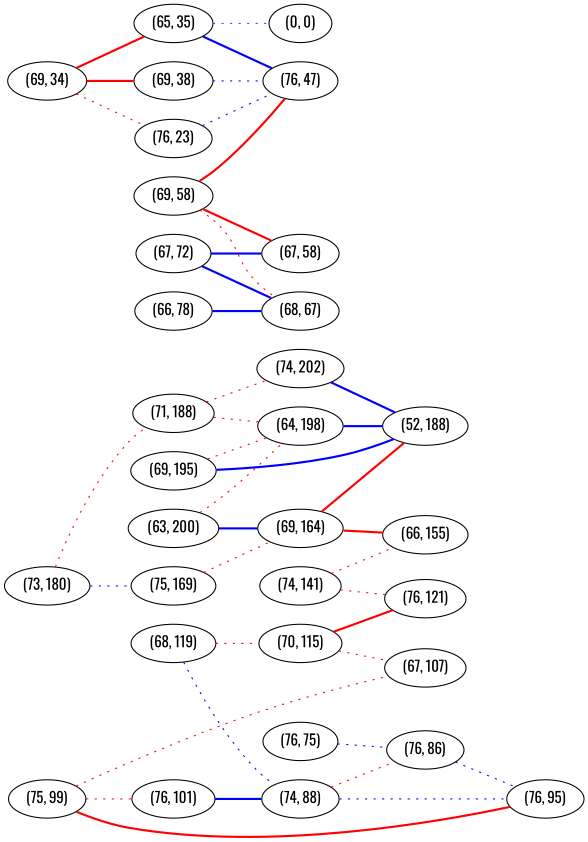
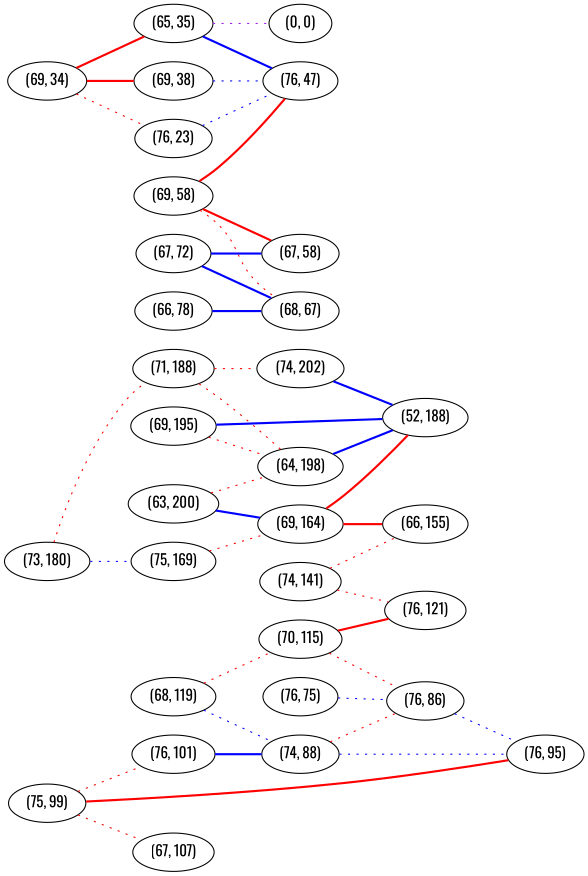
edge "(70, 115)" -- "(67, 107)": now "(70, 115)" -- "(76, 86)"
